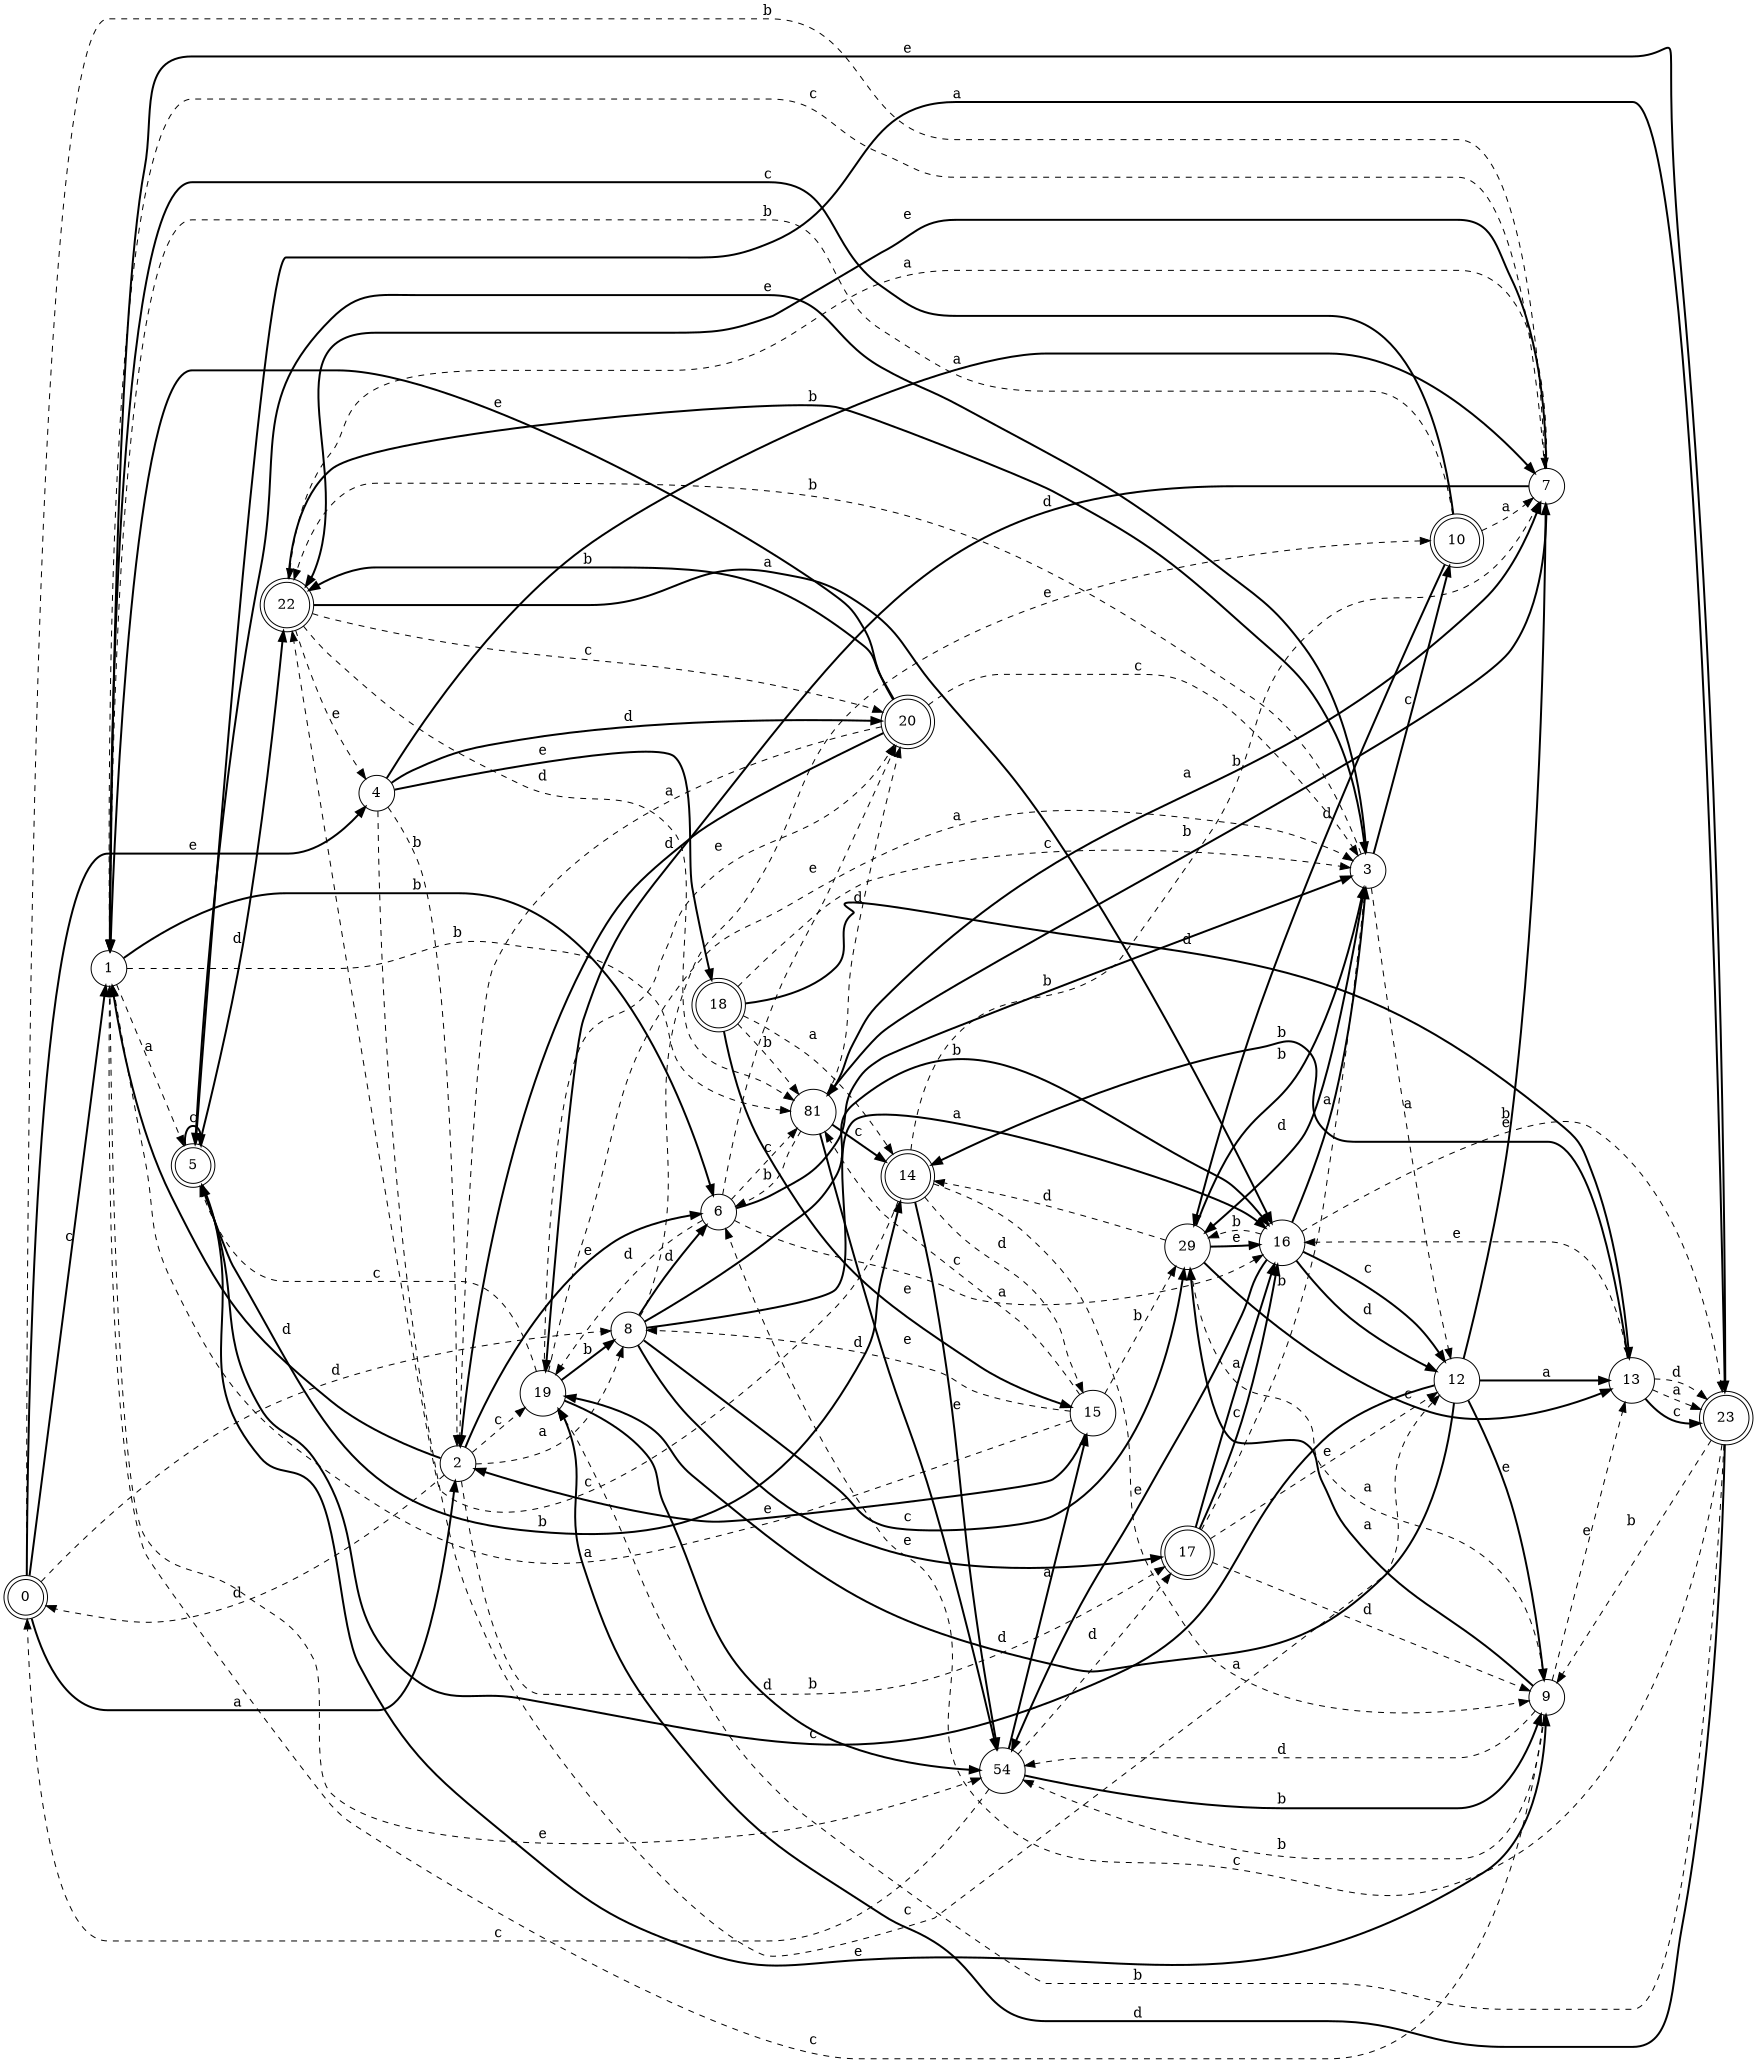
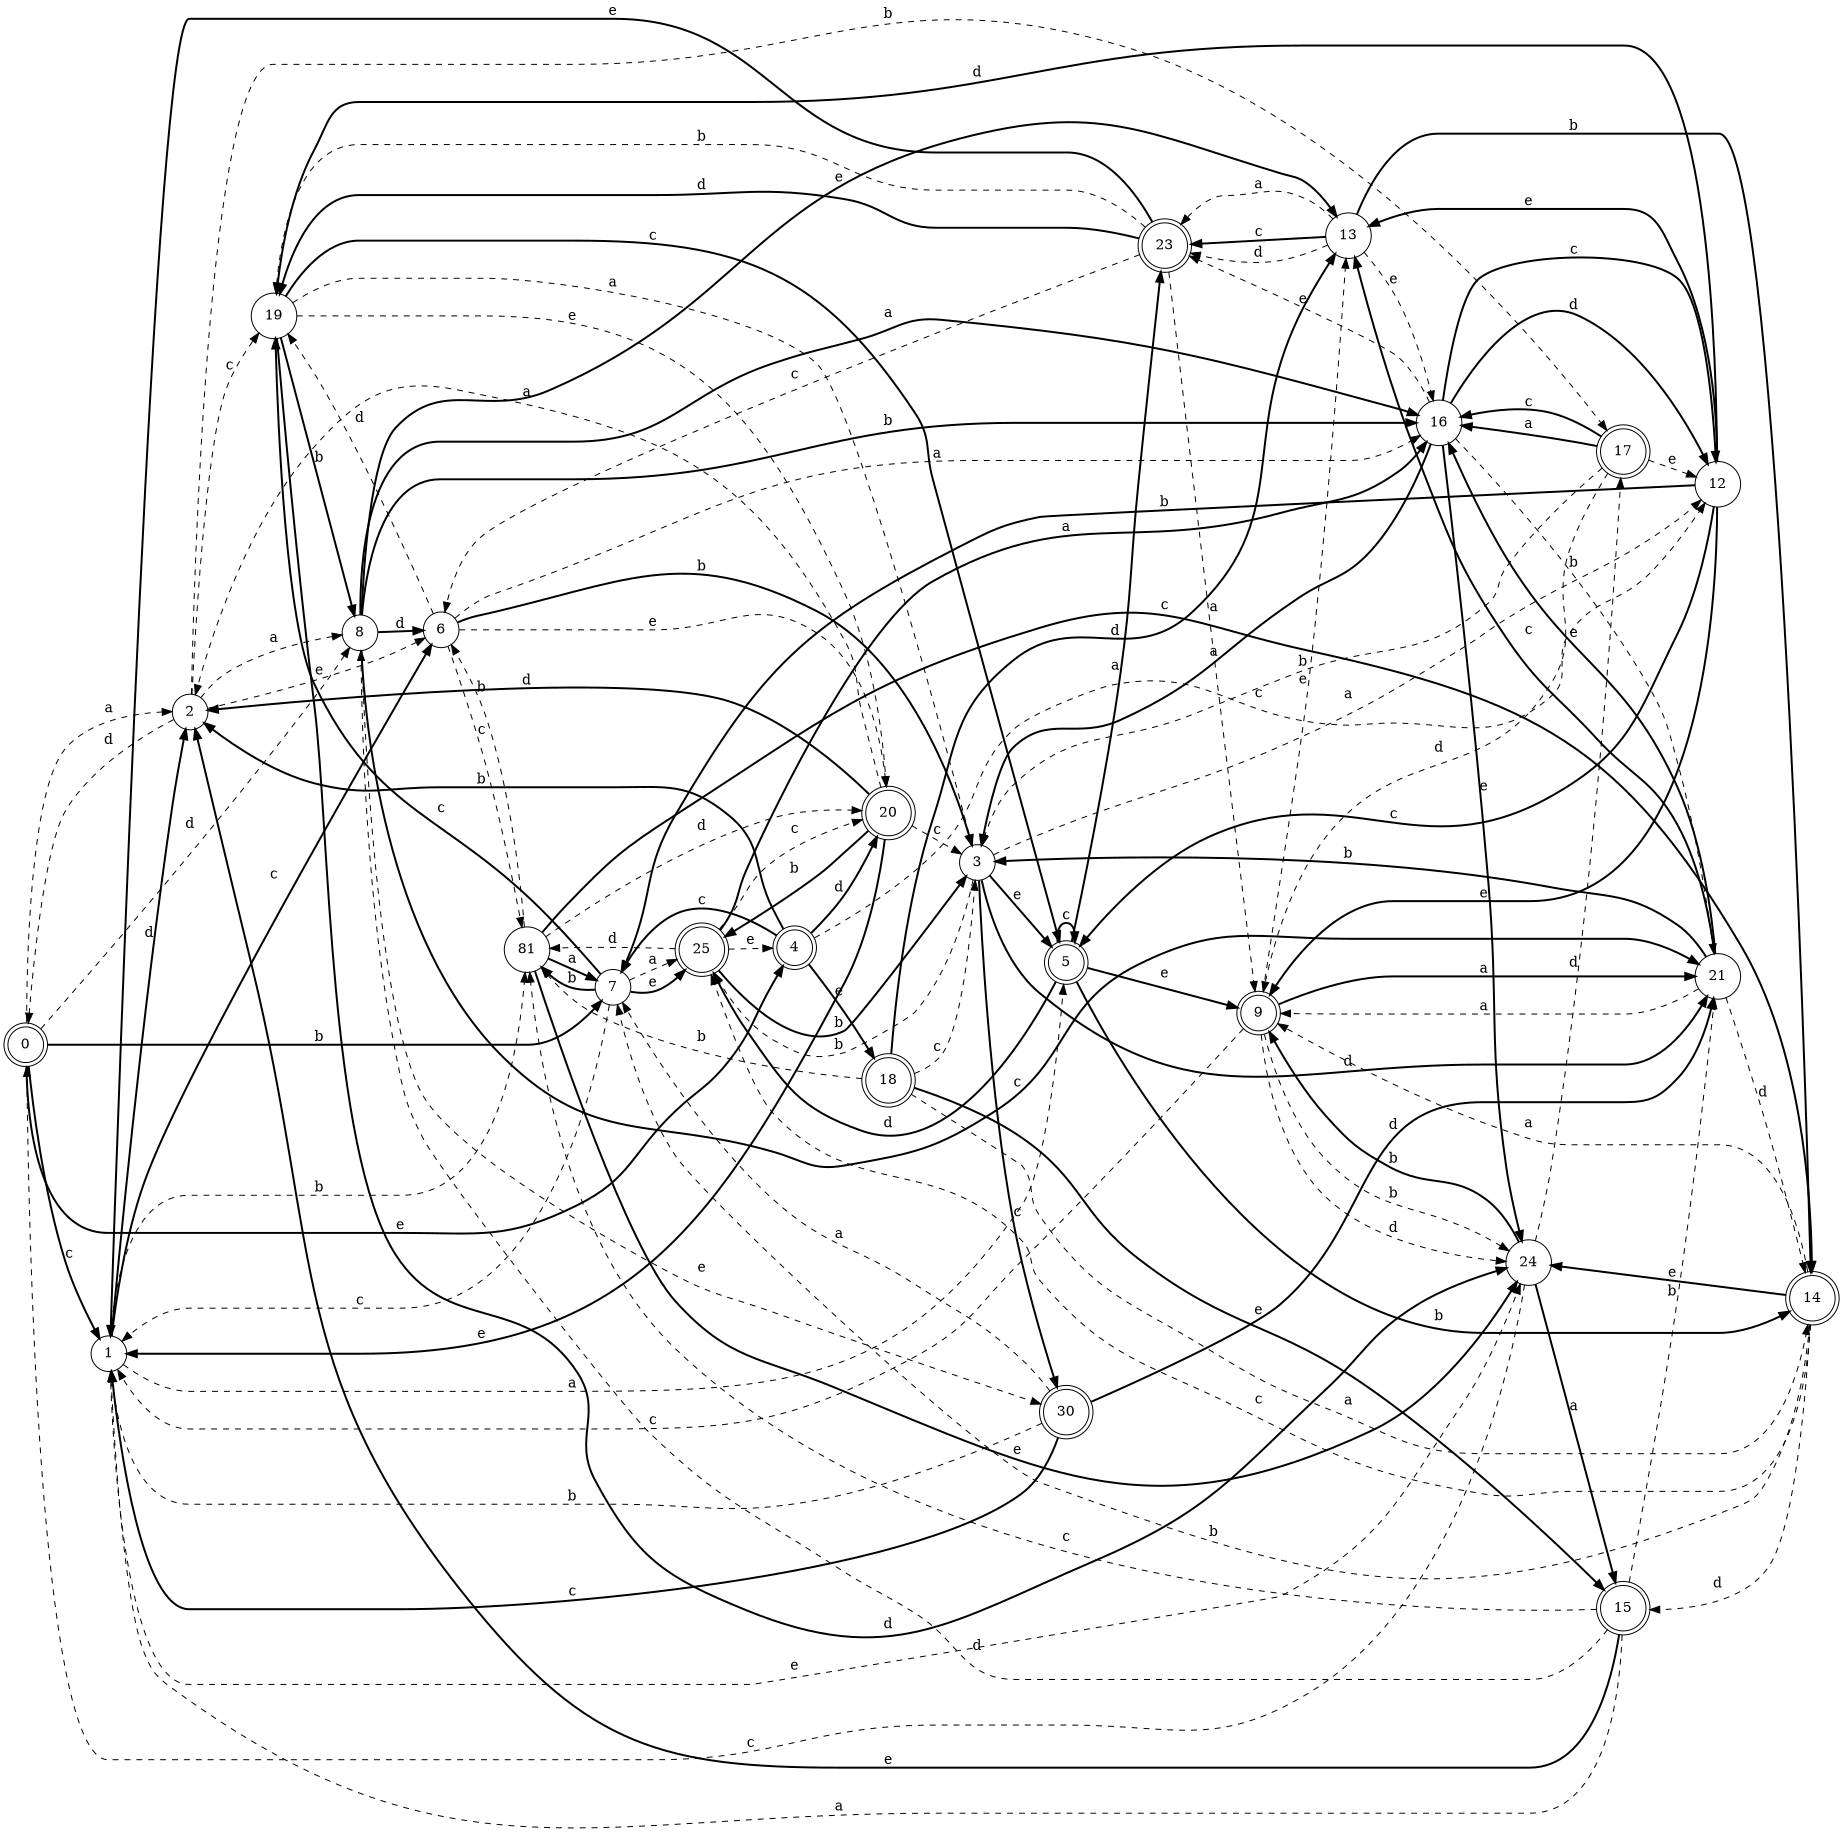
edge "0" -> "7": style dashed -> bold
edge "4" -> "7": label "a" -> "c"
edge "7" -> "19": label "d" -> "c"
node "10": label "10" -> "30"
node "22": label "22" -> "25"
node "4": shape circle -> doublecircle
edge "1" -> "6": label "b" -> "c"
edge "4" -> "2": style dashed -> bold
node "29": label "29" -> "21"
edge "2" -> "1": reversed
edge "19" -> "5": style dashed -> bold
edge "2" -> "6": style bold -> dashed
edge "12" -> "13": label "a" -> "e"
node "15": shape circle -> doublecircle
edge "23" -> "9": label "b" -> "a"
edge "8" -> "17": now "8" -> "13"
node "9": shape circle -> doublecircle
edge "0" -> "2": style bold -> dashed
node "54": label "54" -> "24"
